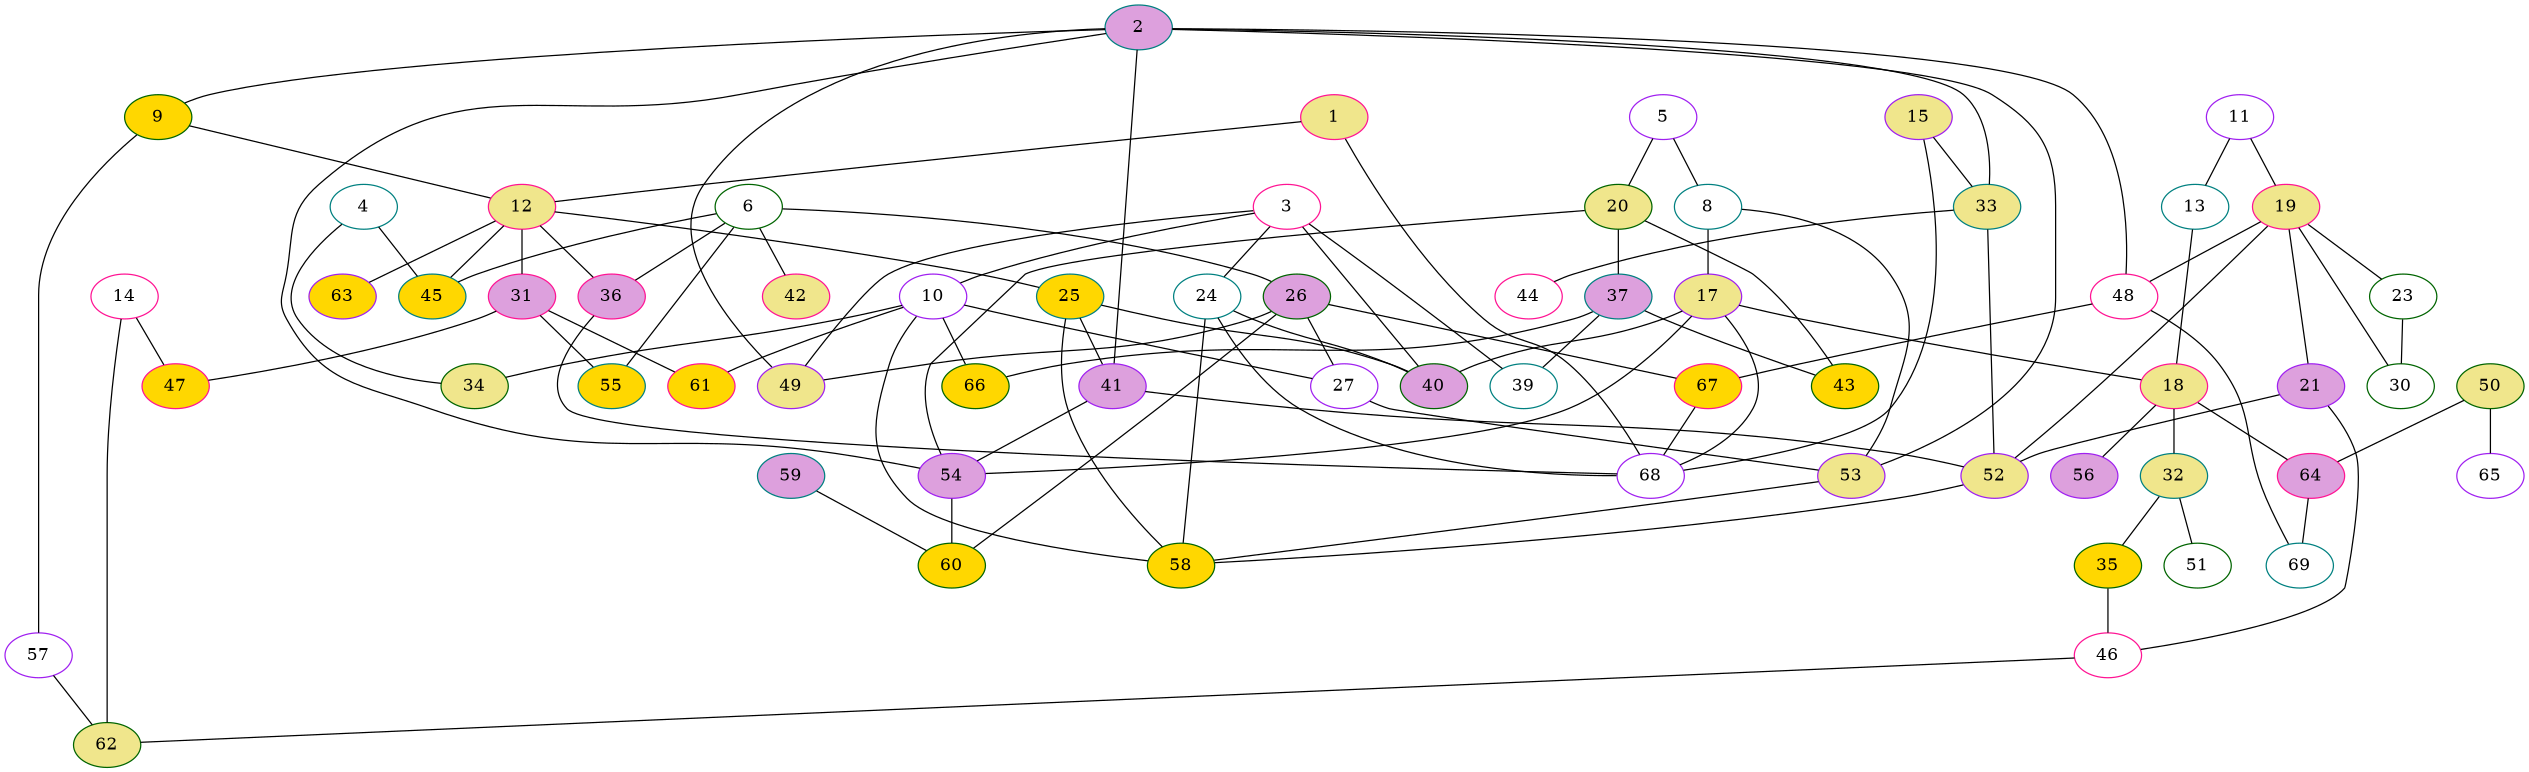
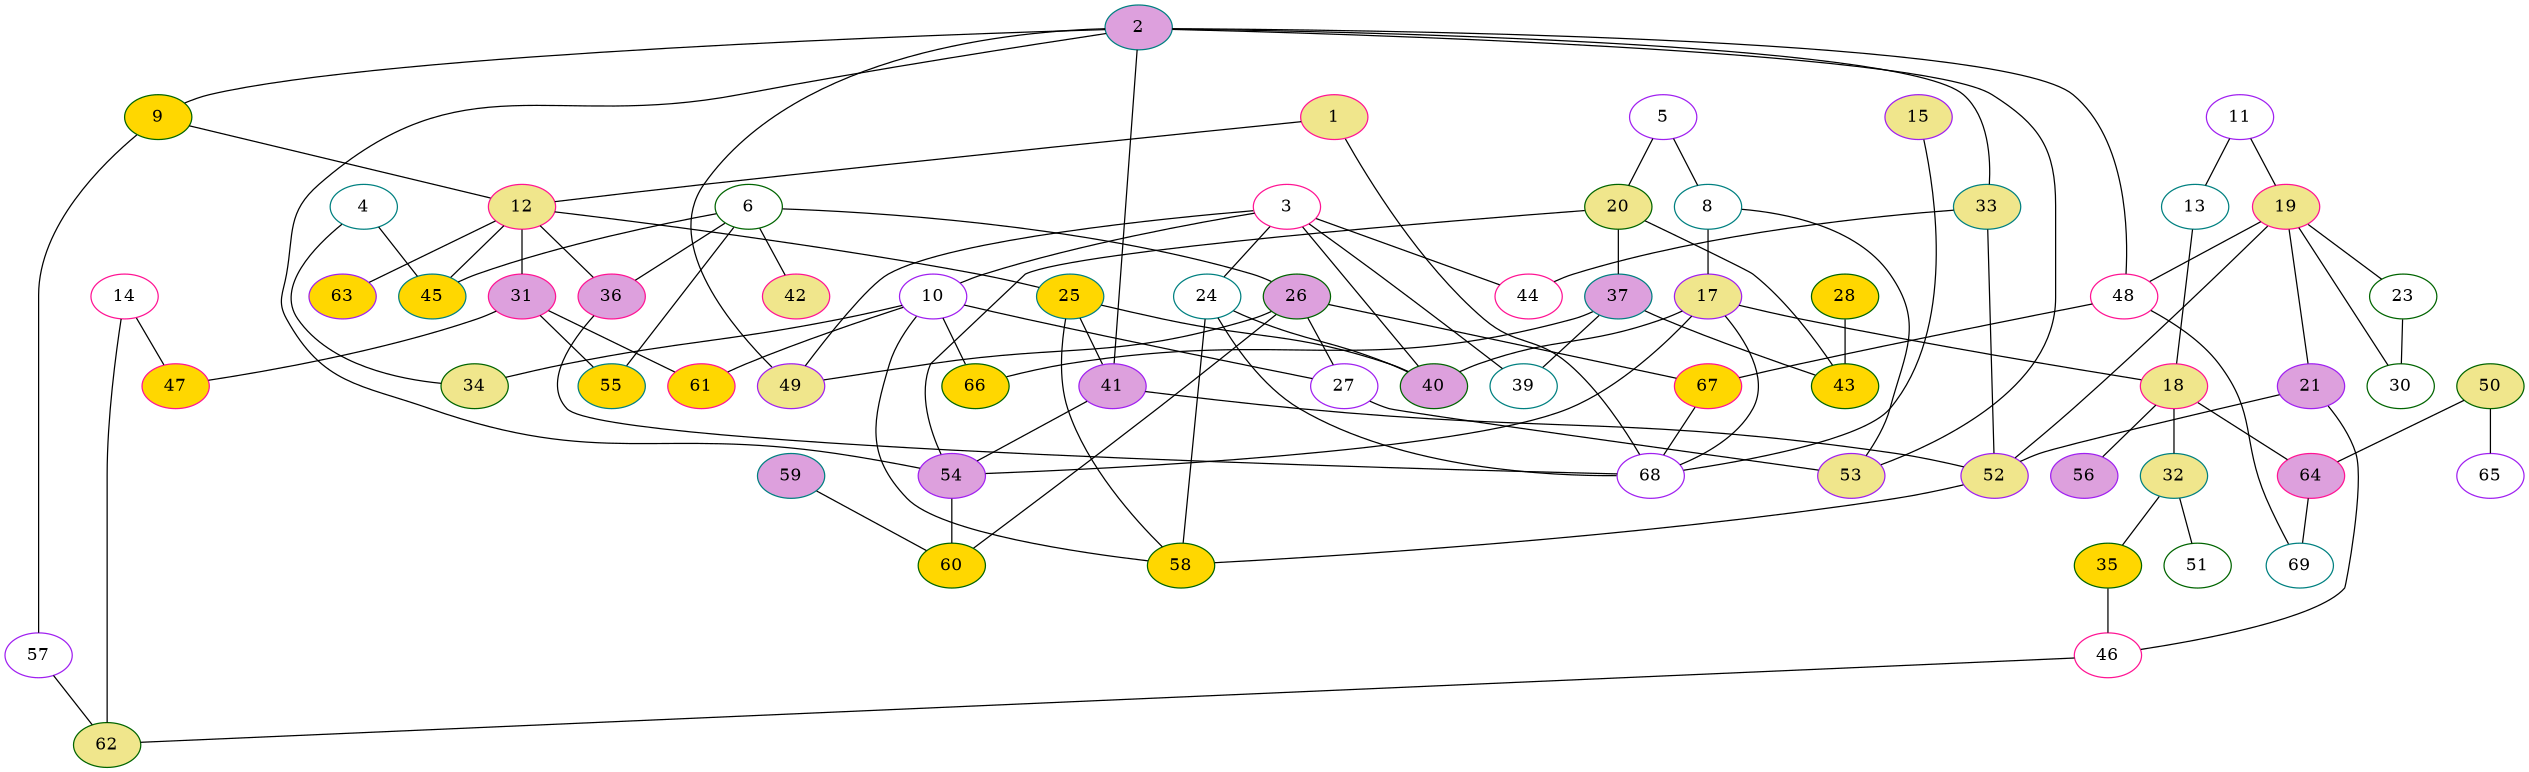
edge "15" -- "33": removed
edge "3" -- "44": added
node "28": added
edge "53" -- "58": removed
